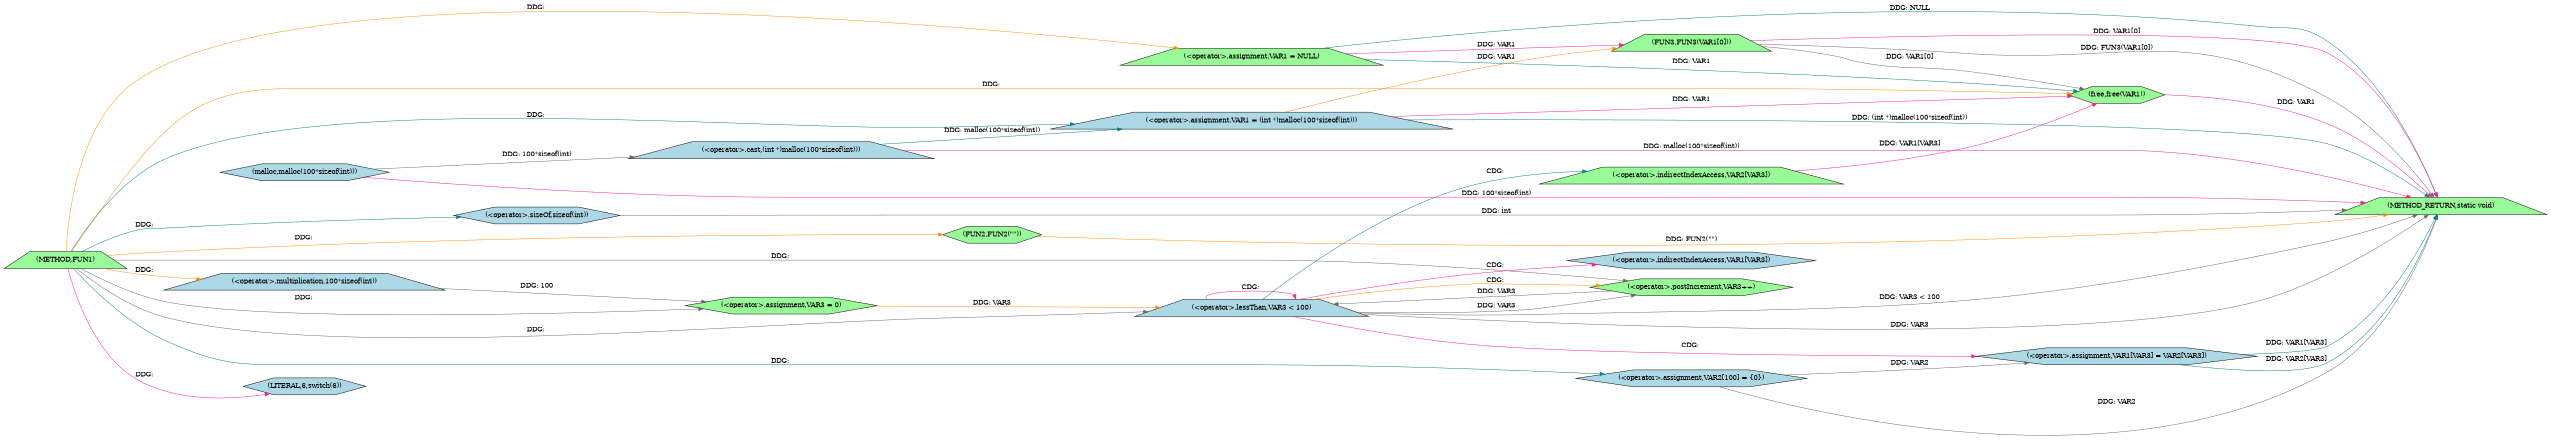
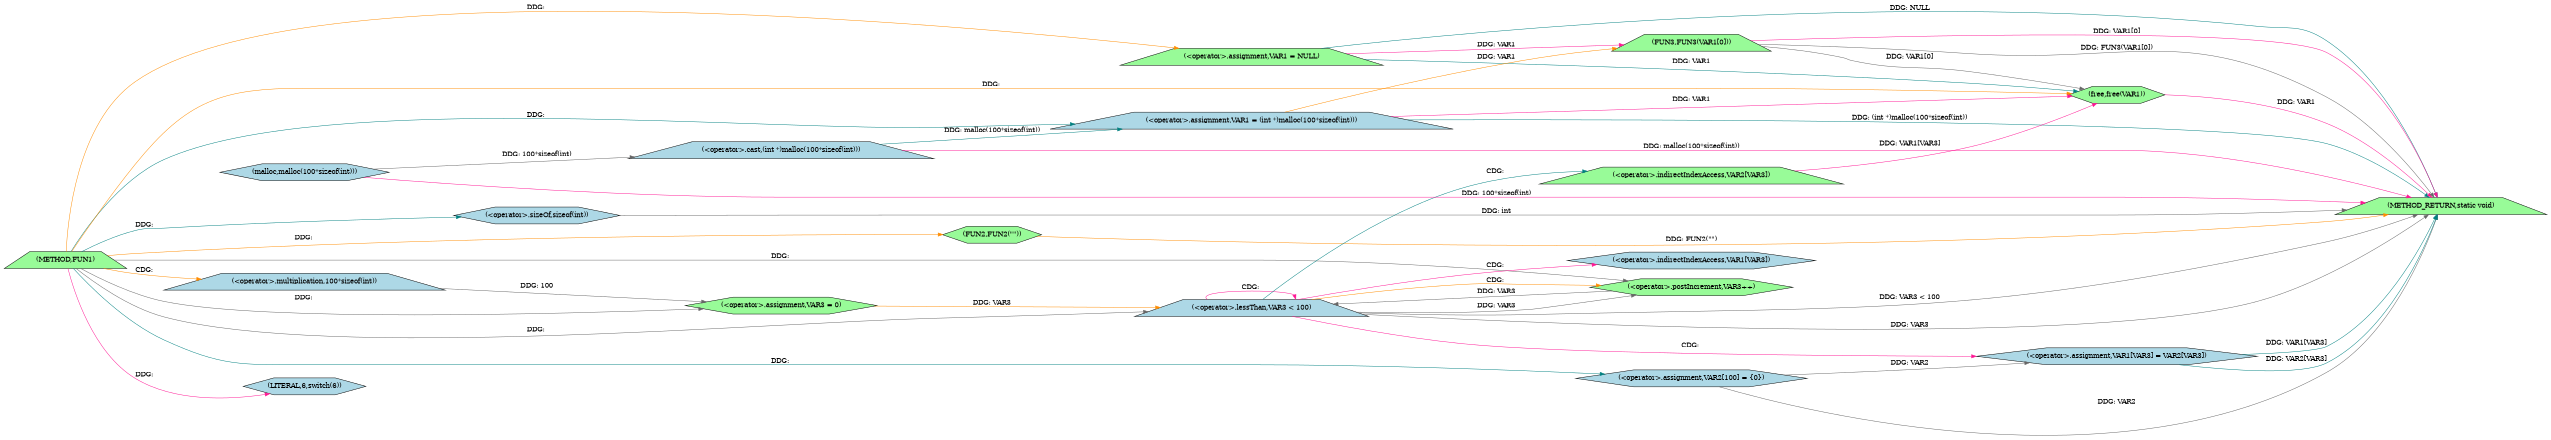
edge "(METHOD,FUN1)" -> "(<operator>.multiplication,100*sizeof(int))": label "DDG: " -> "CDG: "
